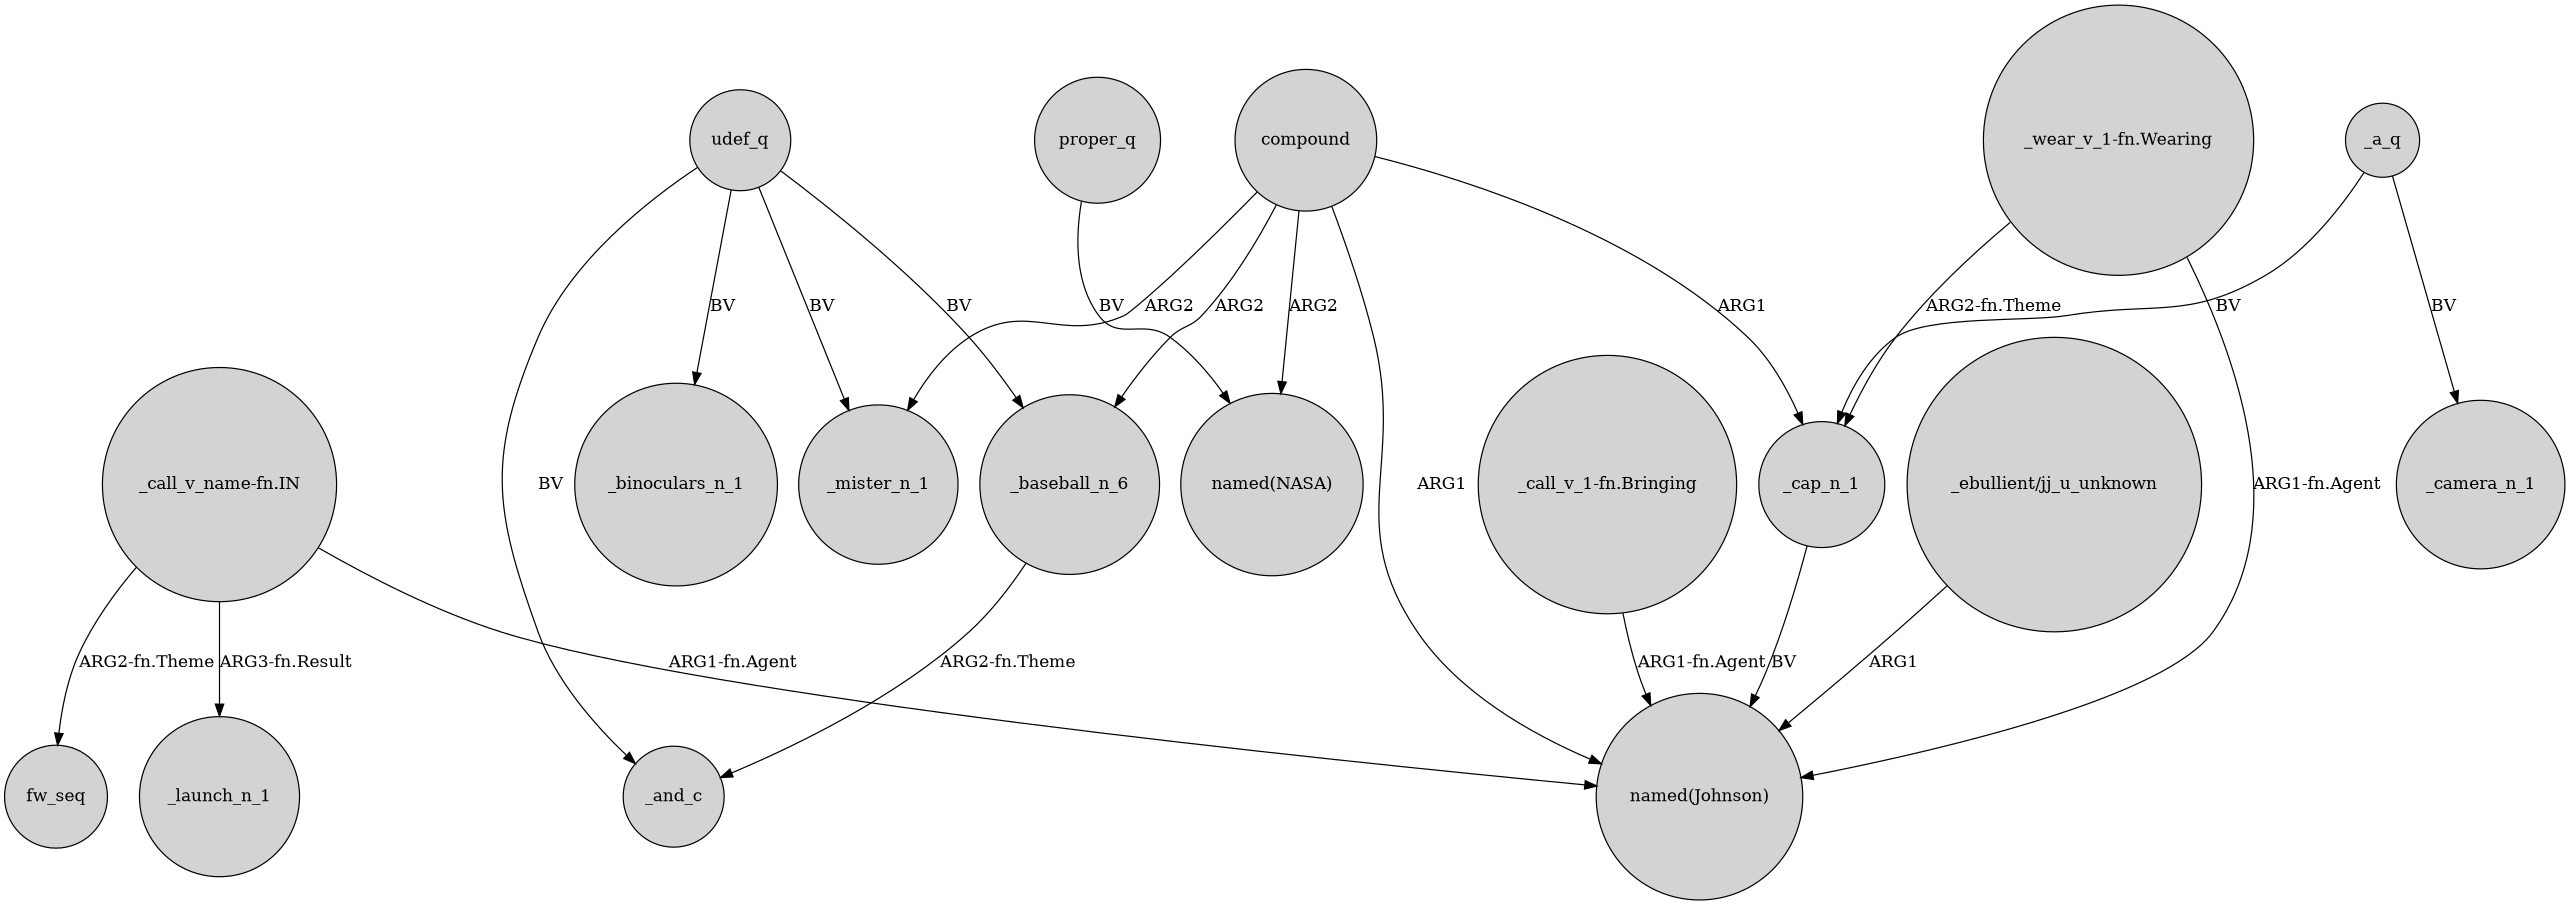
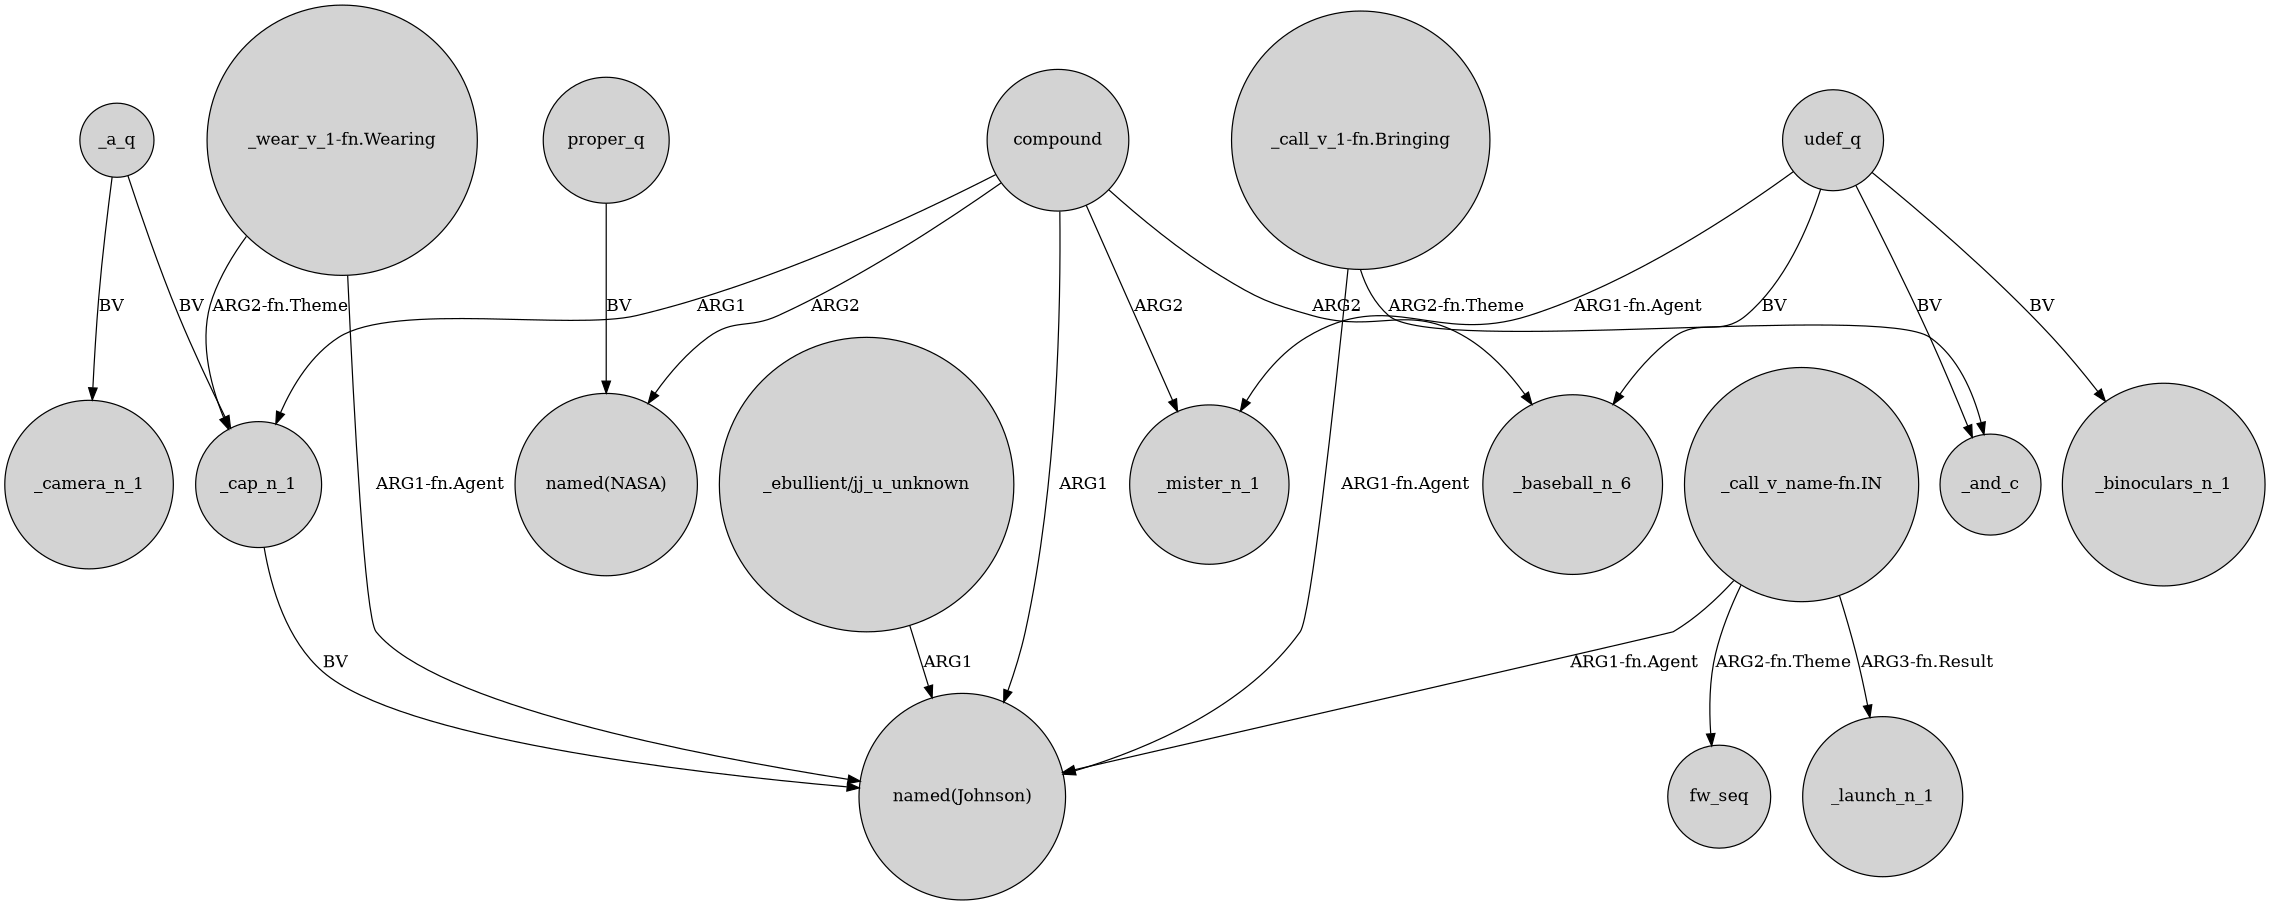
edge "udef_q" -> "_mister_n_1": label "BV" -> "ARG1-fn.Agent"
edge "_baseball_n_6" -> "_and_c": now "_call_v_1-fn.Bringing" -> "_and_c"
